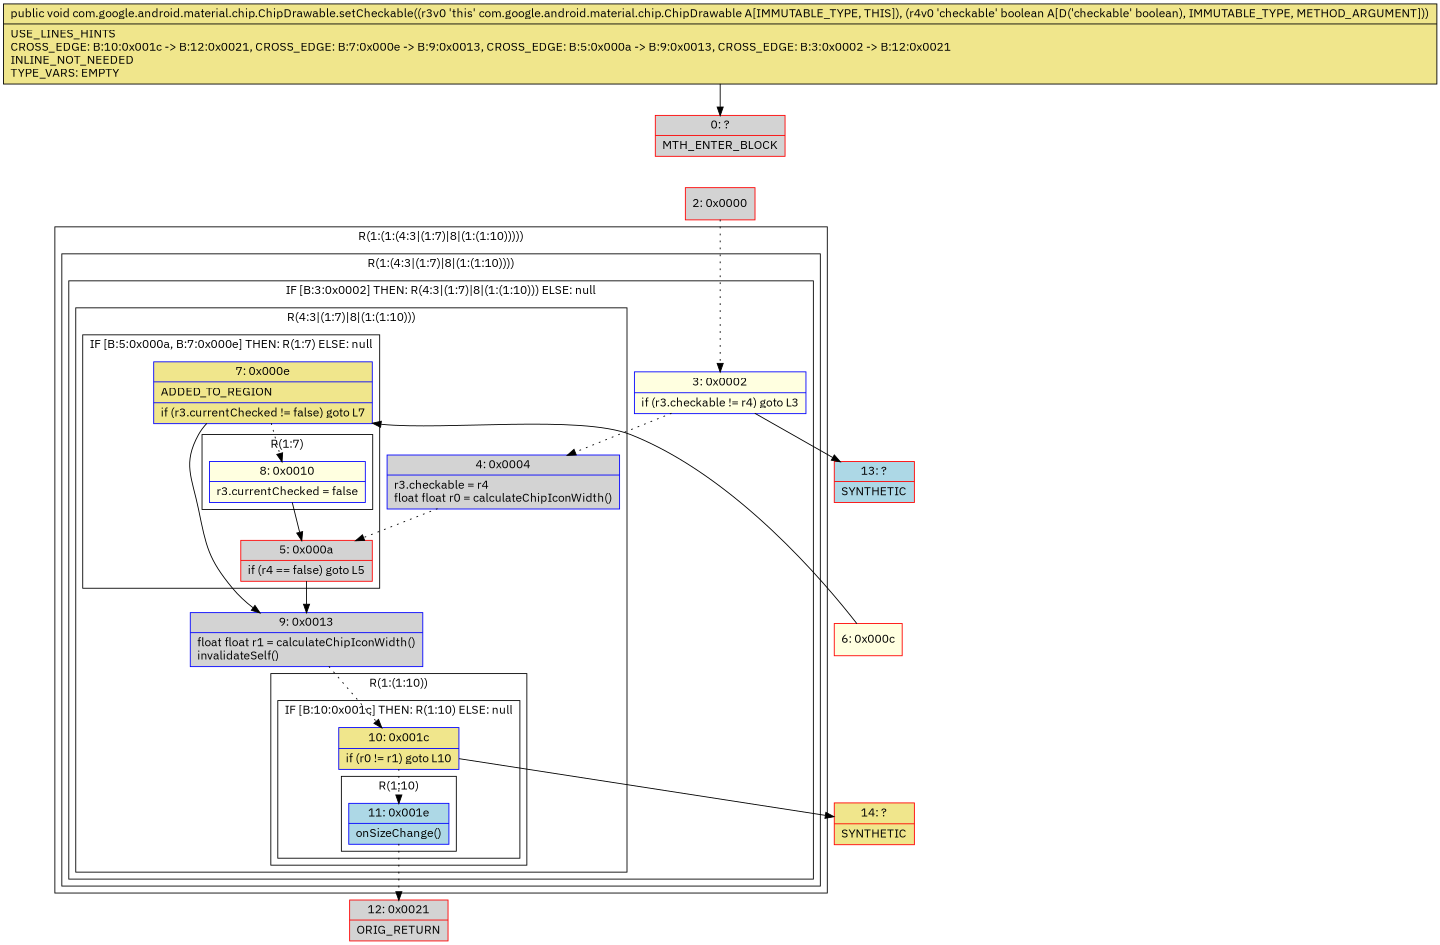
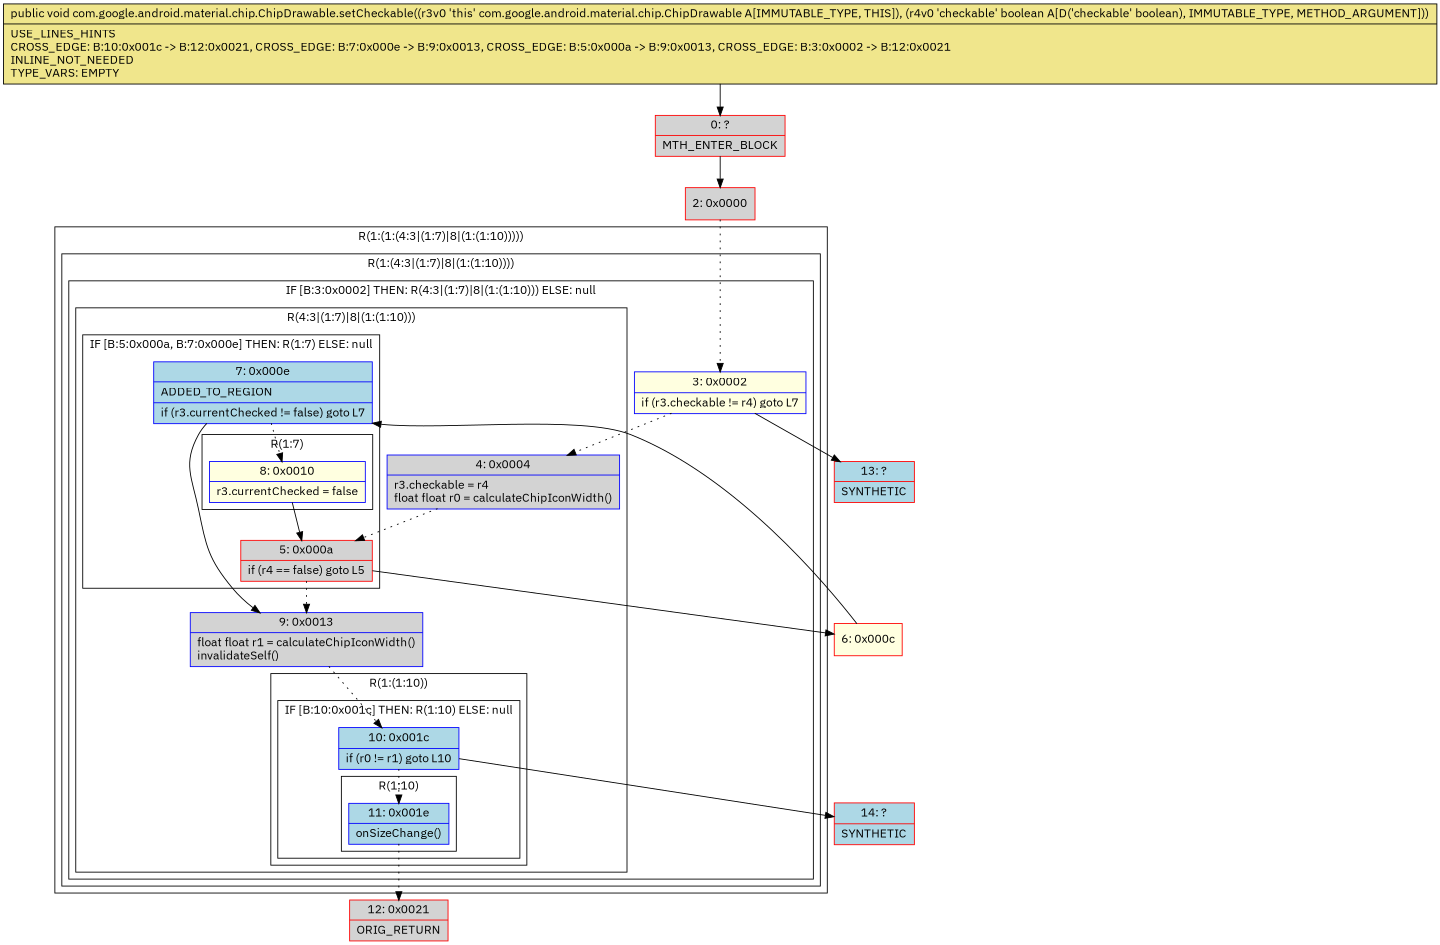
edge "0: ?" -> "2: 0x0000": added
node "7: 0x000e": fillcolor khaki -> lightblue
node "3: 0x0002": text "if (r3.checkable != r4) goto L3" -> "if (r3.checkable != r4) goto L7"
edge "5: 0x000a" -> "9: 0x0013": style solid -> dotted
edge "5: 0x000a" -> "6: 0x000c": added
node "10: 0x001c": fillcolor khaki -> lightblue
node "14: ?": fillcolor khaki -> lightblue
